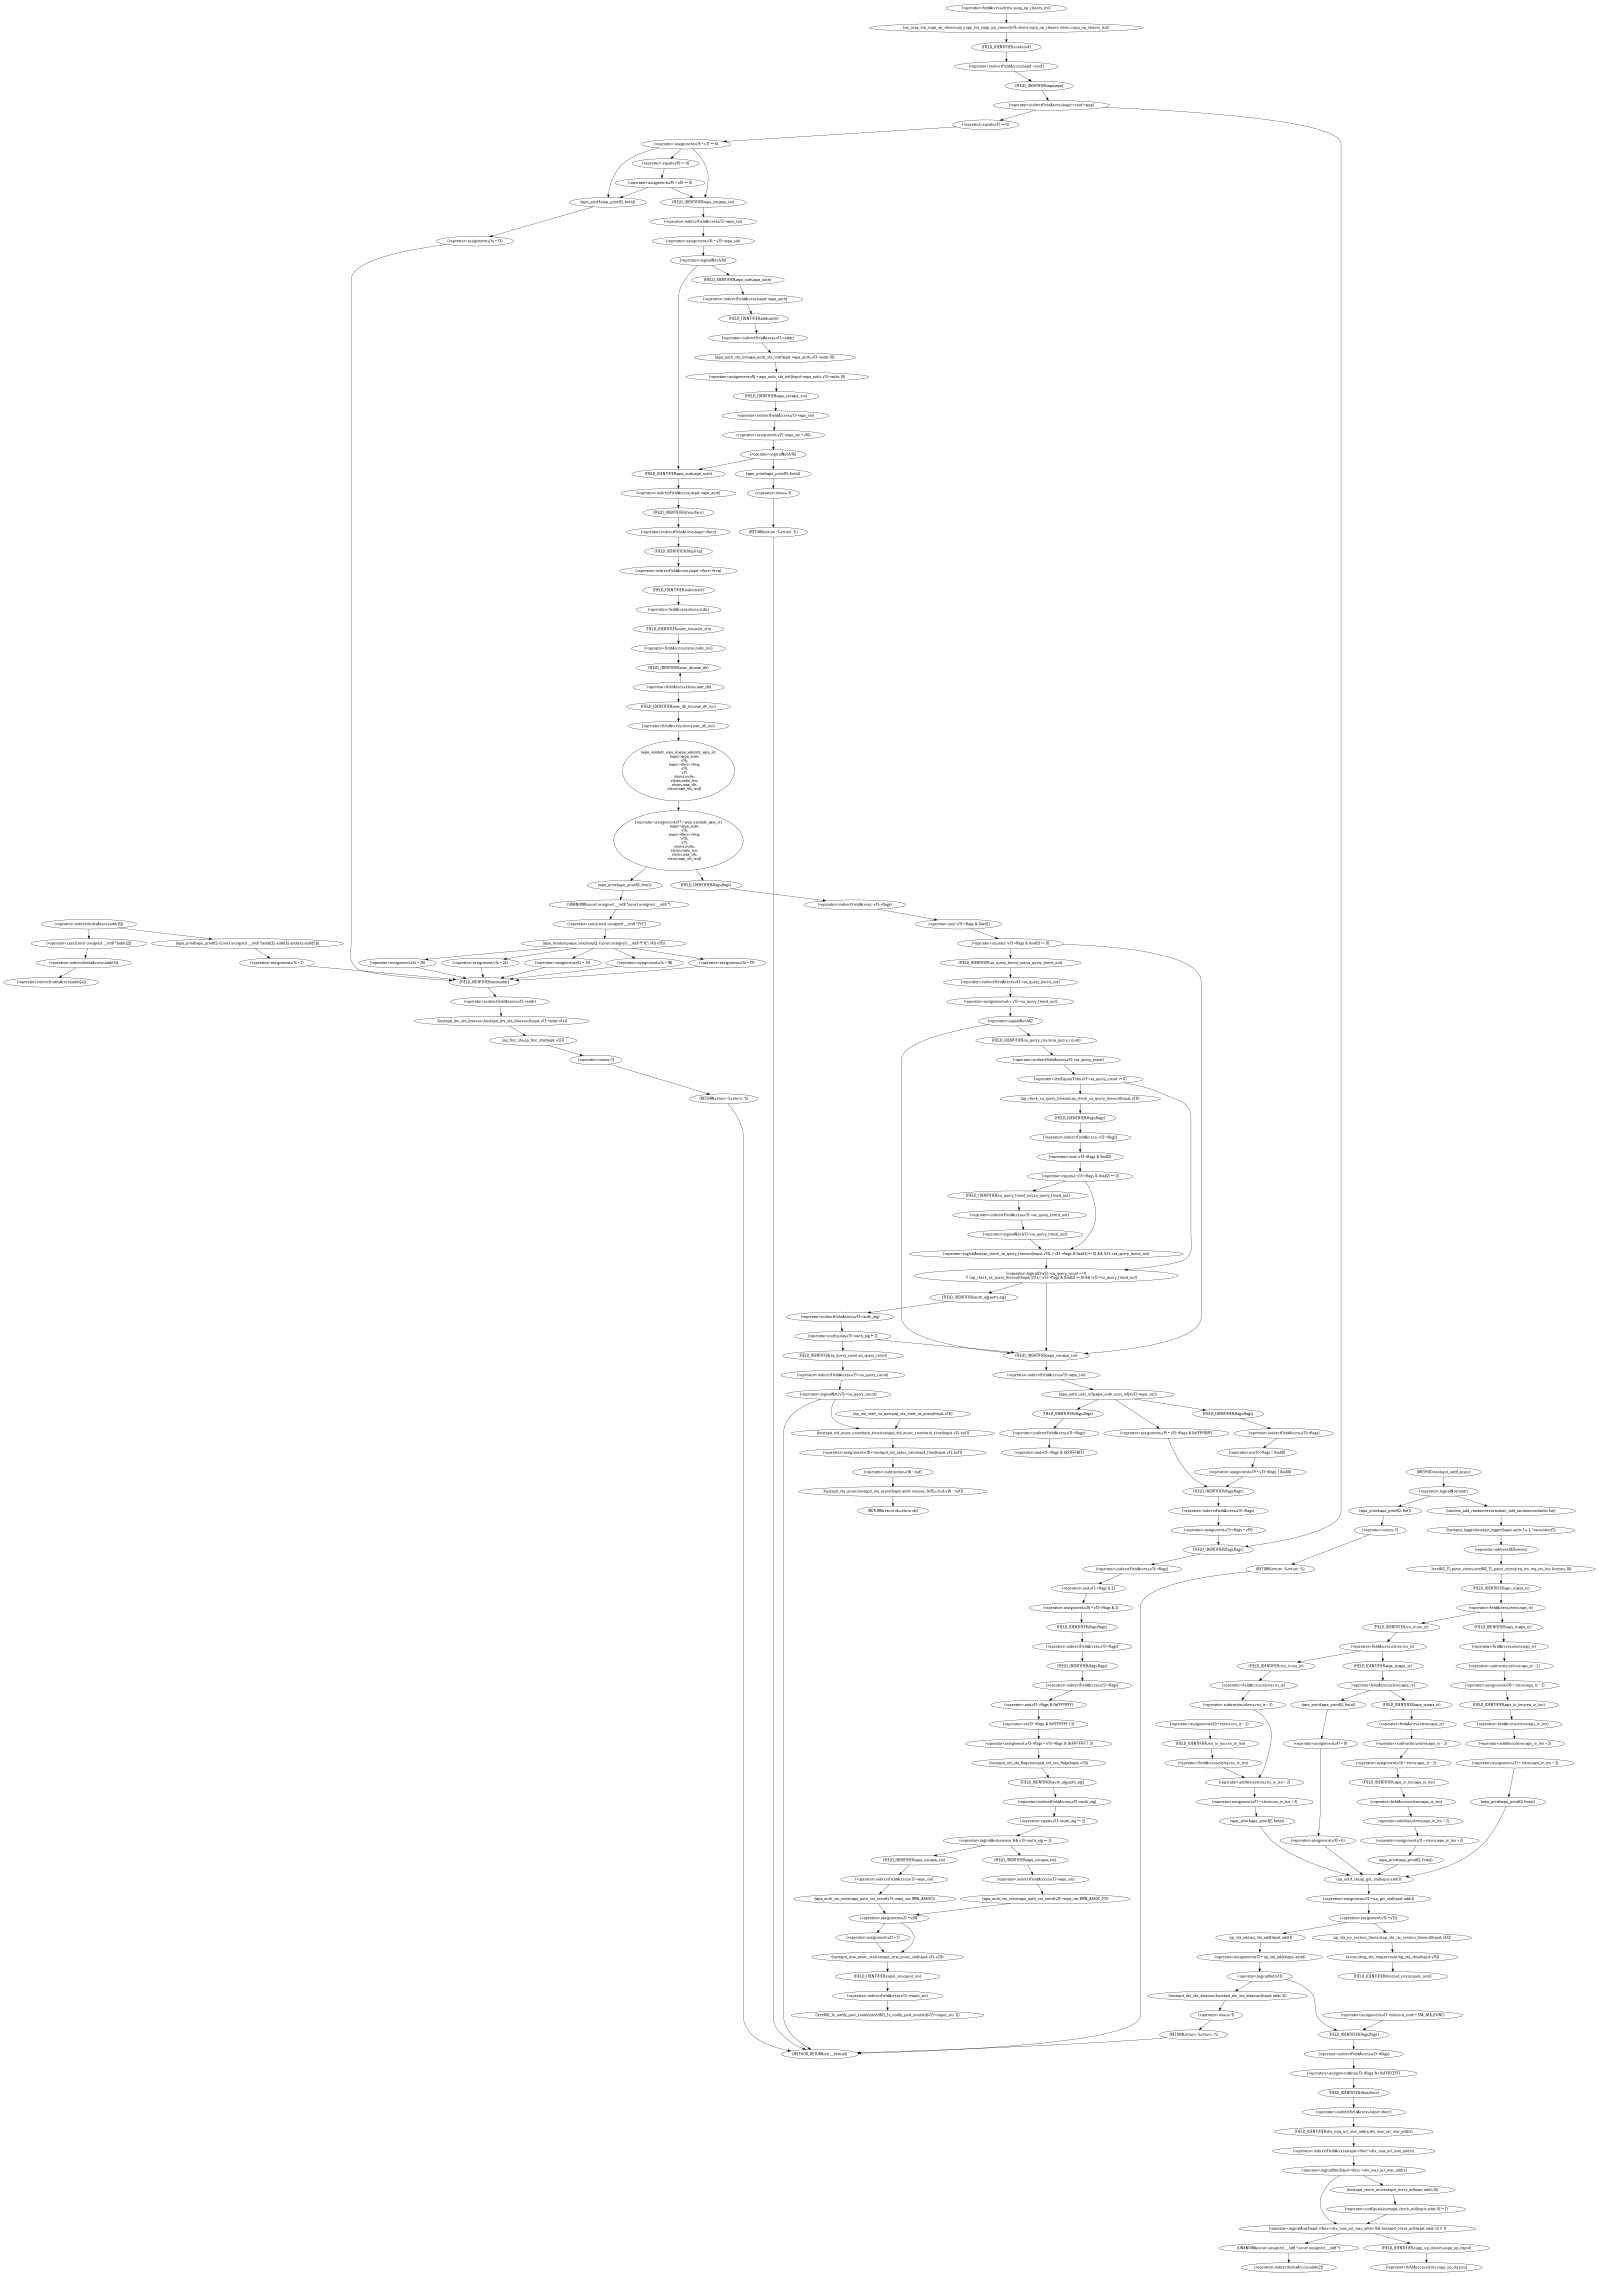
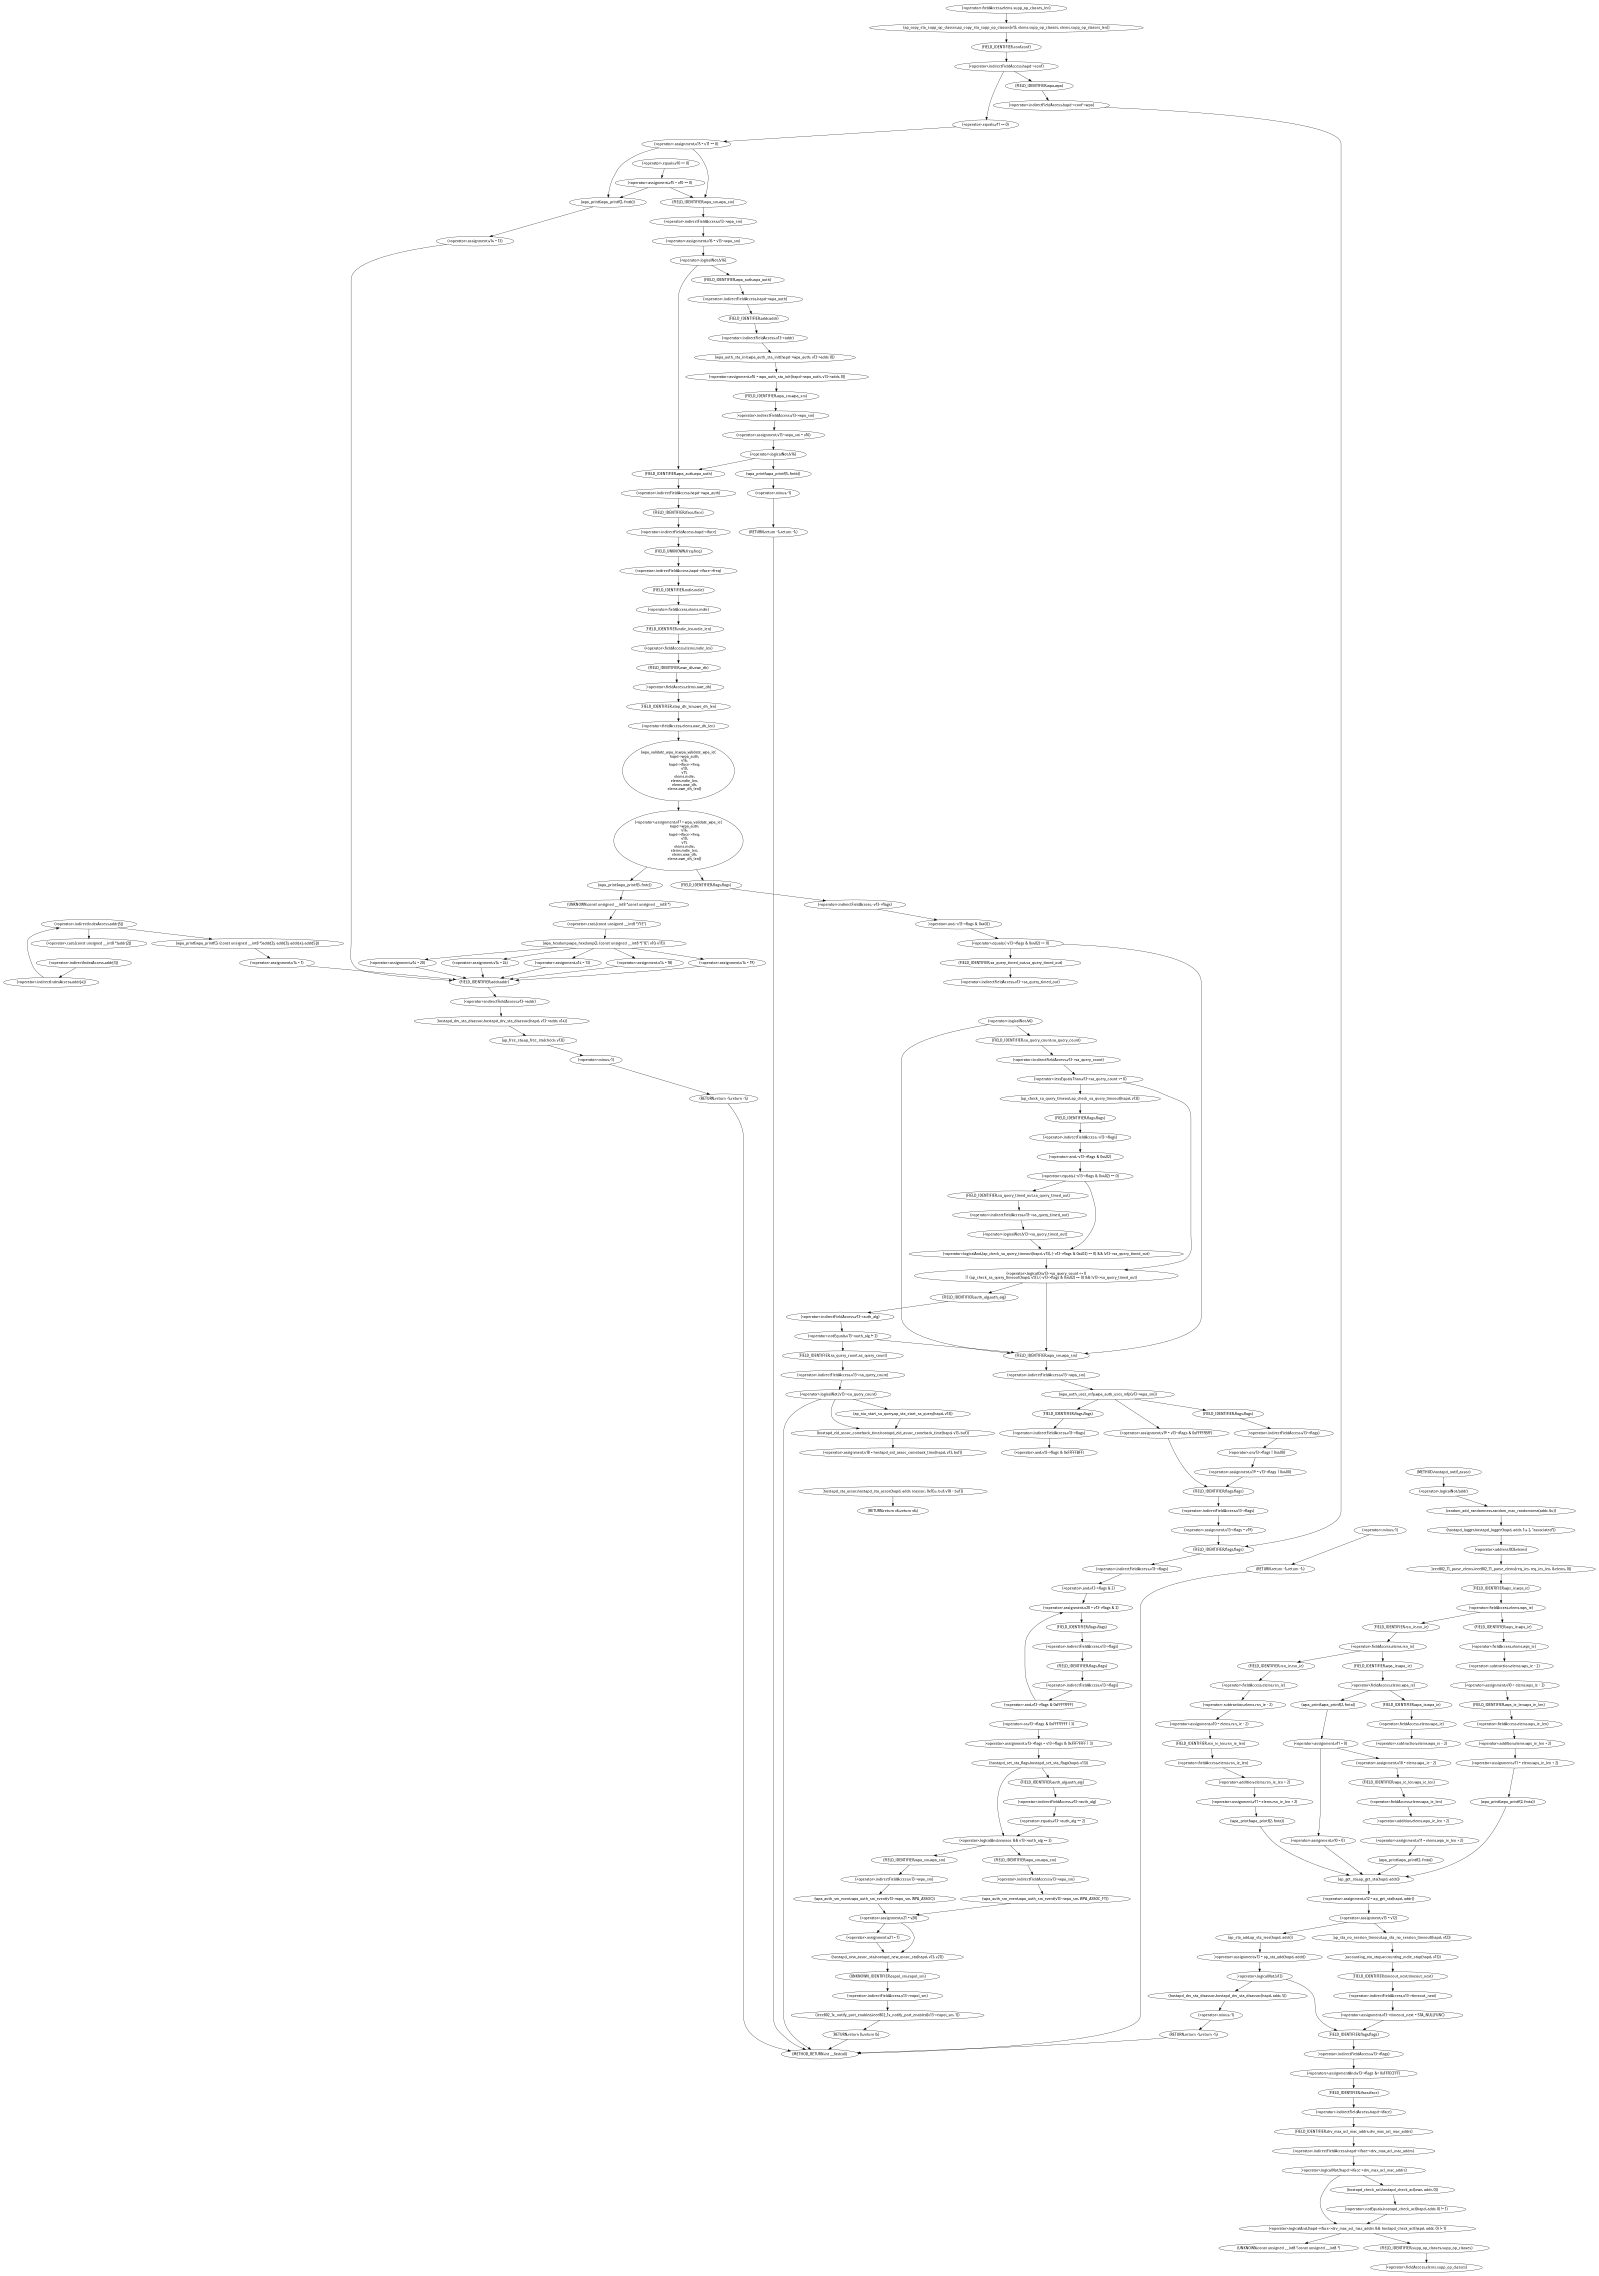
edge "(<operator>.indirectFieldAccess,hapd->conf->wpa)" -> "(<operator>.equals,v11 == 0)": now "(<operator>.indirectFieldAccess,hapd->conf)" -> "(<operator>.equals,v11 == 0)"
edge "(<operator>.assignment,v15 = v11 == 0)" -> "(<operator>.equals,v10 == 0)": removed
node "(wpa_printf,stop_printf(2, fmtb))": label "(wpa_printf,stop_printf(2, fmtb))" -> "(wpa_printf,wpa_printf(2, fmtb))"
node "(FIELD_IDENTIFIER,freq,freq)": label "(FIELD_IDENTIFIER,freq,freq)" -> "(FIELD_UNKNOWN,freq,freq)"
edge "(<operator>.indirectFieldAccess,hapd->iface->freq)" -> "(FIELD_IDENTIFIER,mdie,mdie)": added
edge "(<operator>.fieldAccess,elems.mdie)" -> "(FIELD_IDENTIFIER,mdie_len,mdie_len)": added
edge "(<operator>.fieldAccess,elems.owe_dh)" -> "(FIELD_IDENTIFIER,owe_dh,owe_dh)": reversed
node "(FIELD_IDENTIFIER,owe_dh_len,owe_dh_len)": label "(FIELD_IDENTIFIER,owe_dh_len,owe_dh_len)" -> "(FIELD_IDENTIFIER,stop_dh_len,owe_dh_len)"
edge "(<operator>.indirectIndexAccess,addr[4])" -> "(<operator>.indirectIndexAccess,addr[5])": added
edge "(<operator>.cast,(const unsigned __int8 *)addr[2])" -> "(<operator>.indirectIndexAccess,addr[3])": removed
node "(<operator>.assignment,v6 = v13->sa_query_timed_out)": removed
node "(ap_free_sta,ap_free_sta(hapd, v13))": label "(ap_free_sta,ap_free_sta(hapd, v13))" -> "(ap_free_sta,ap_free_sta(check, v13))"
edge "(<operator>.logicalNot,!v13->sa_query_count)" -> "(ap_sta_start_sa_query,ap_sta_start_sa_query(hapd, v13))": added
node "(<operator>.subtraction,v18 - buf)": removed
node "(wpa_printf,wpa_printf(2, fmt))": removed
node "(random_add_randomness,random_add_randomness(addr, 6u))": label "(random_add_randomness,random_add_randomness(addr, 6u))" -> "(random_add_randomness,random_mac_randomness(addr, 6u))"
edge "(<operator>.subtraction,elems.wps_ie - 2)" -> "(<operator>.assignment,v10 = elems.wps_ie - 2)": removed
node "(FIELD_IDENTIFIER,wps_ie_len,new_ie_len)": label "(FIELD_IDENTIFIER,wps_ie_len,new_ie_len)" -> "(FIELD_IDENTIFIER,wps_ie_len,wps_ie_len)"
edge "(<operator>.and,v13->flags & 0xFFF7FFFF)" -> "(<operator>.or,v13->flags & 0xFFF7FFFF | 3)": now "(<operator>.and,v13->flags & 0xFFF7FFFF)" -> "(<operator>.assignment,v20 = v13->flags & 2)"
edge "(<operator>.subtraction,elems.rsn_ie - 2)" -> "(<operator>.addition,elems.rsn_ie_len + 2)": now "(<operator>.subtraction,elems.rsn_ie - 2)" -> "(<operator>.assignment,v10 = elems.rsn_ie - 2)"
edge "(<operator>.subtraction,elems.wpa_ie - 2)" -> "(<operator>.assignment,v10 = elems.wpa_ie - 2)": now "(<operator>.assignment,v11 = 0)" -> "(<operator>.assignment,v10 = elems.wpa_ie - 2)"
edge "(<operator>.addition,elems.wps_ie_len + 2)" -> "(<operator>.assignment,v11 = elems.wps_ie_len + 2)": added
edge "(hostapd_set_sta_flags,hostapd_set_sta_flags(hapd, v13))" -> "(<operator>.logicalAnd,reassoc && v13->auth_alg == 2)": added
edge "(<operator>.addition,elems.wpa_ie_len + 2)" -> "(<operator>.assignment,v11 = elems.wpa_ie_len + 2)": removed
node "(ap_notif_sta,ap_get_sta(hapd, addr))": label "(ap_notif_sta,ap_get_sta(hapd, addr))" -> "(ap_get_sta,ap_get_sta(hapd, addr))"
node "(ap_sta_add,ap_sta_add(hapd, addr))": label "(ap_sta_add,ap_sta_add(hapd, addr))" -> "(ap_sta_add,ap_sta_ieee(hapd, addr))"
node "(accounting_sta_stop,accounting_sta_stop(hapd, v13))": label "(accounting_sta_stop,accounting_sta_stop(hapd, v13))" -> "(accounting_sta_stop,accounting_mdie_stop(hapd, v13))"
node "(FIELD_IDENTIFIER,eapol_sm,eapol_sm)": label "(FIELD_IDENTIFIER,eapol_sm,eapol_sm)" -> "(UNKNOWN_IDENTIFIER,eapol_sm,eapol_sm)"
node "(FIELD_IDENTIFIER,timeout_next,equals_next)": label "(FIELD_IDENTIFIER,timeout_next,equals_next)" -> "(FIELD_IDENTIFIER,timeout_next,timeout_next)"
node "(<operator>.indirectFieldAccess,v13->timeout_next)": added
node "(RETURN,return 0;,return 0;)": added
node "(FIELD_IDENTIFIER,supp_op_classes,supp_op_eapol)": label "(FIELD_IDENTIFIER,supp_op_classes,supp_op_eapol)" -> "(FIELD_IDENTIFIER,supp_op_classes,supp_op_classes)"
node "(<operator>.indirectIndexAccess,addr[2])": removed
